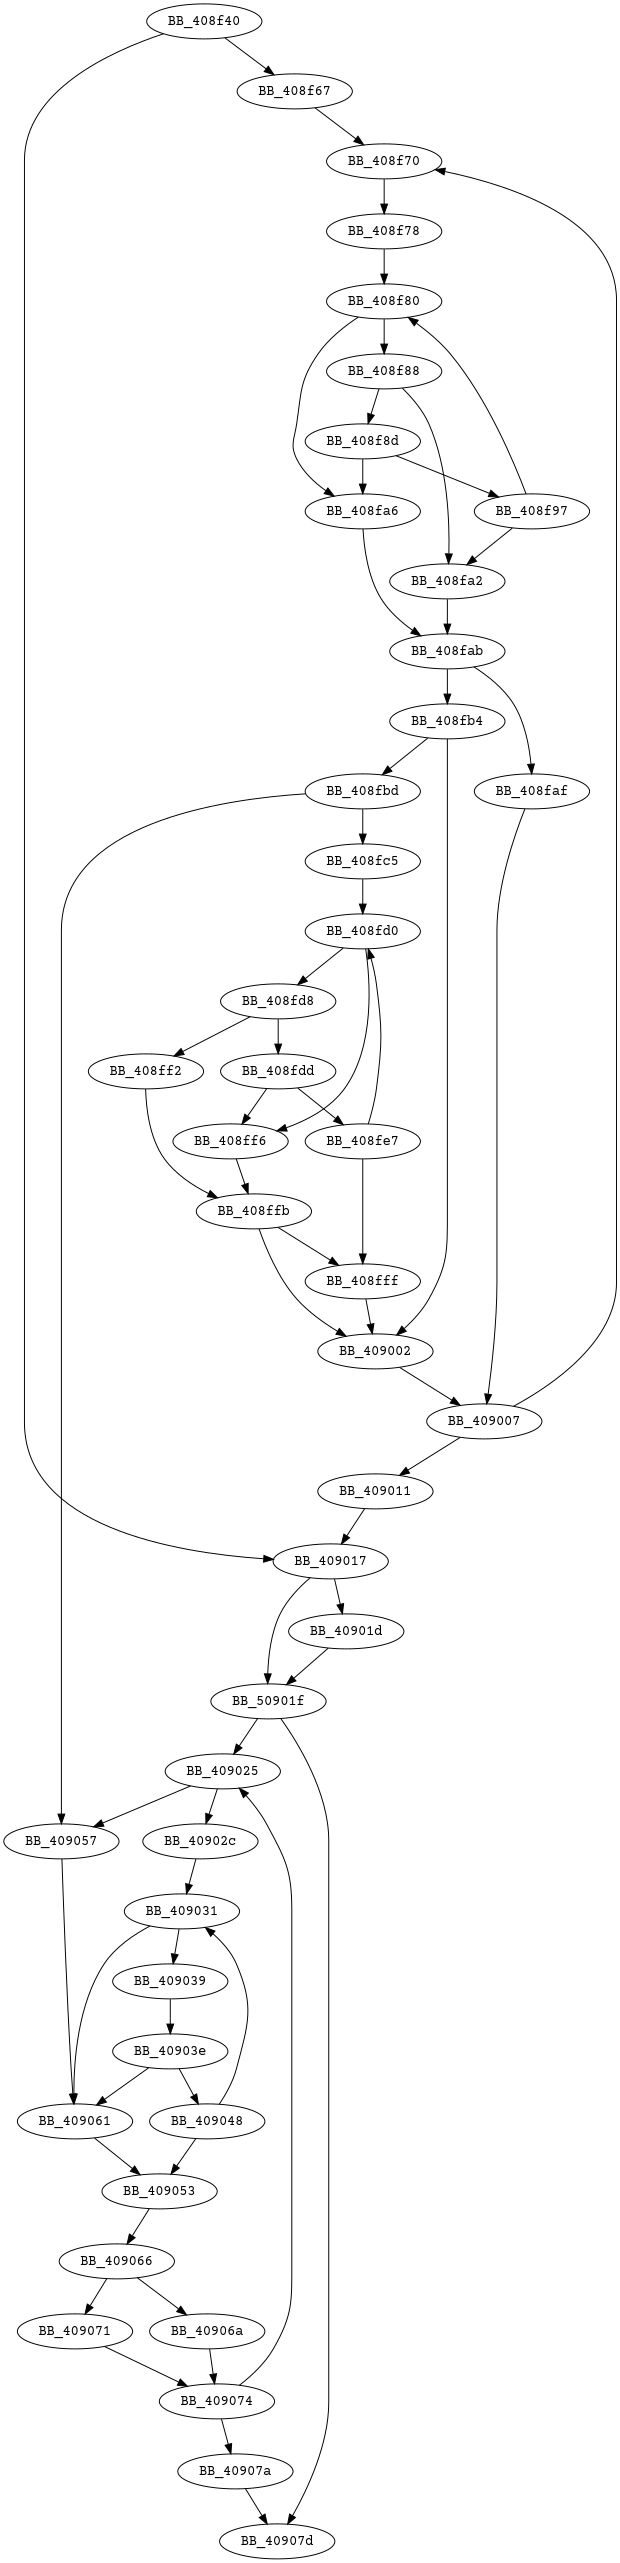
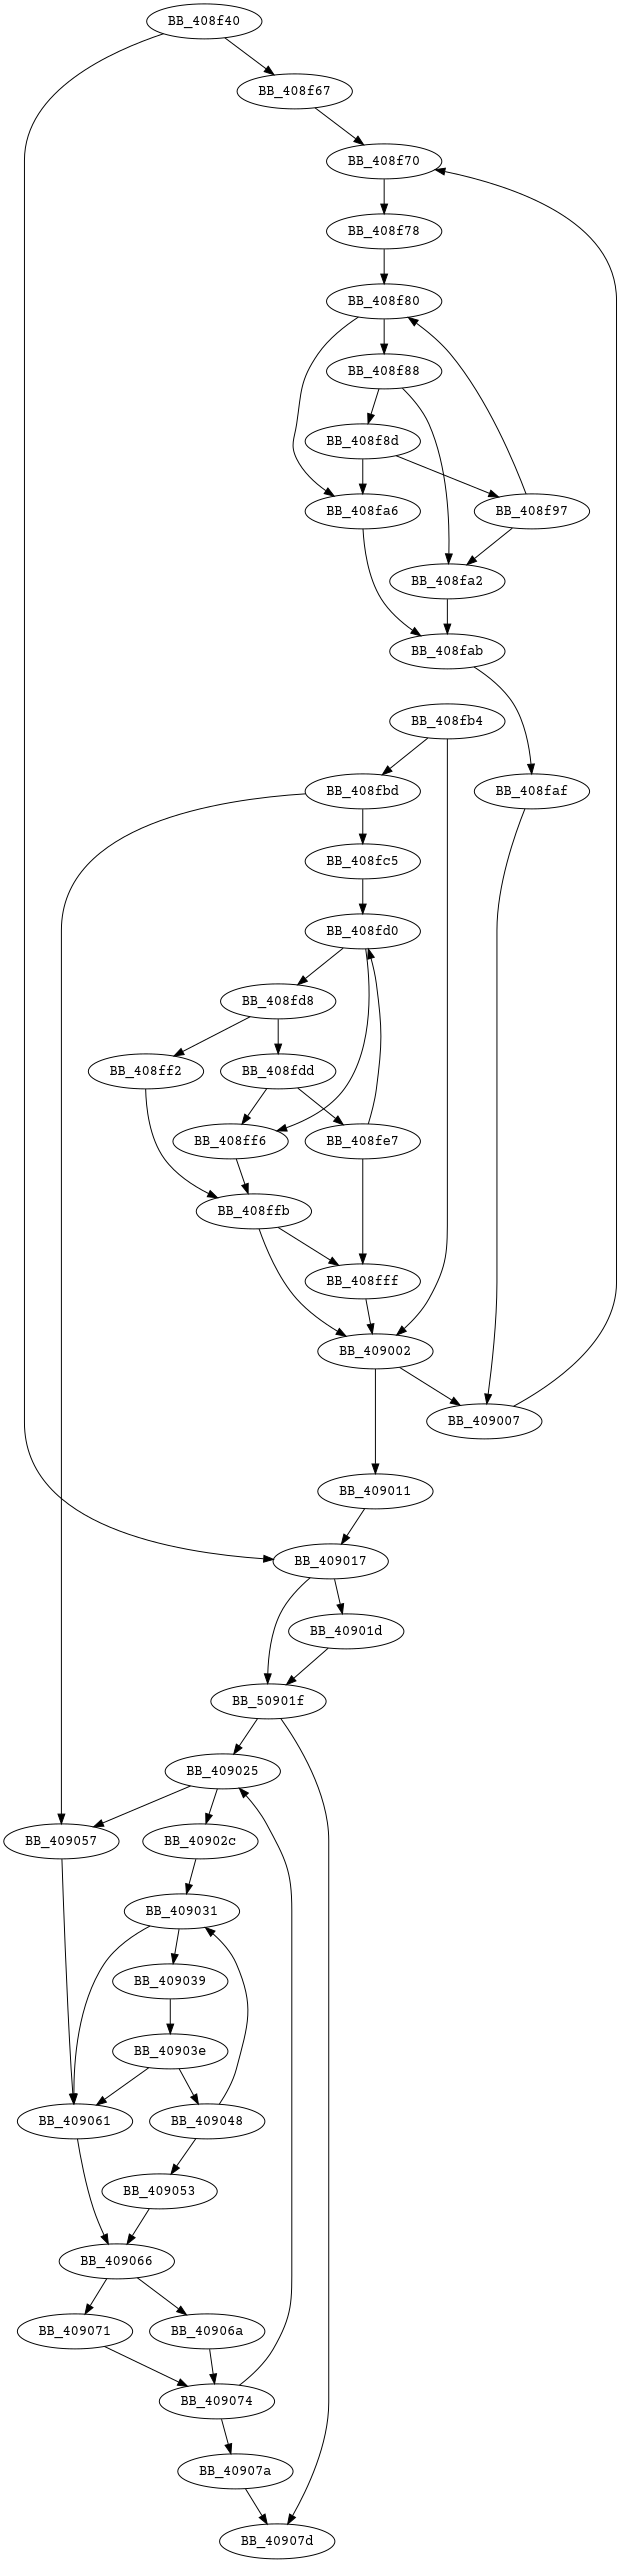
edge "BB_408fab" -> "BB_408fb4": removed
edge "BB_409007" -> "BB_409011": now "BB_409002" -> "BB_409011"
edge "BB_409061" -> "BB_409053": now "BB_409061" -> "BB_409066"
